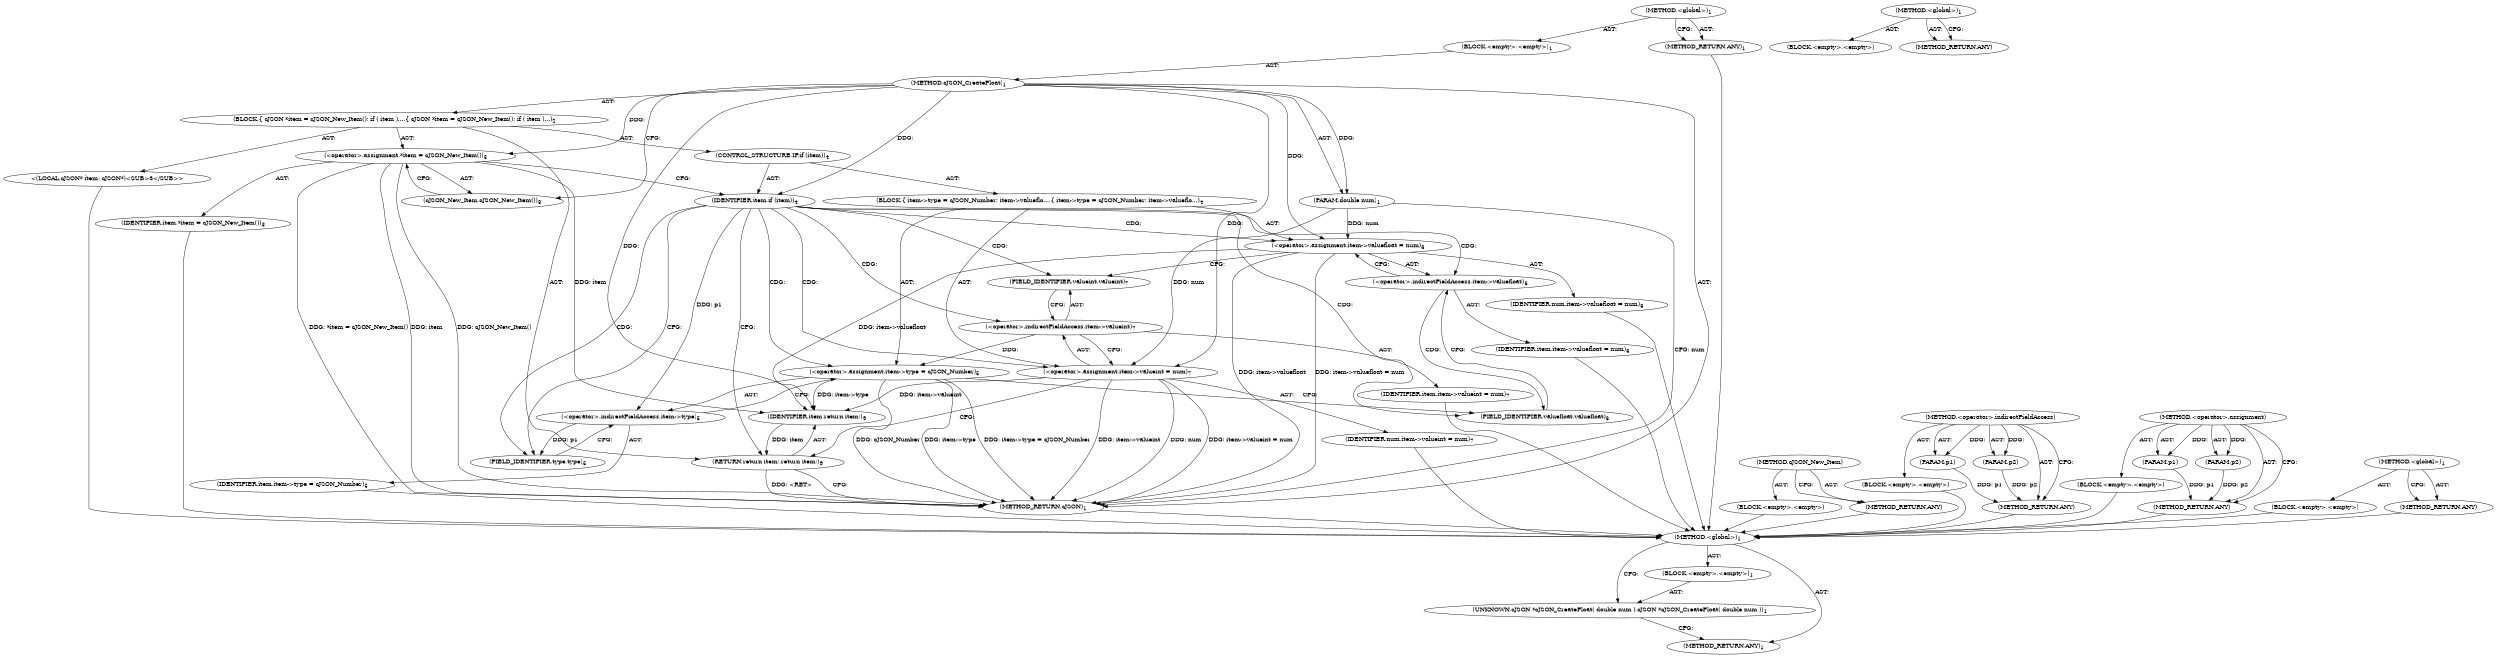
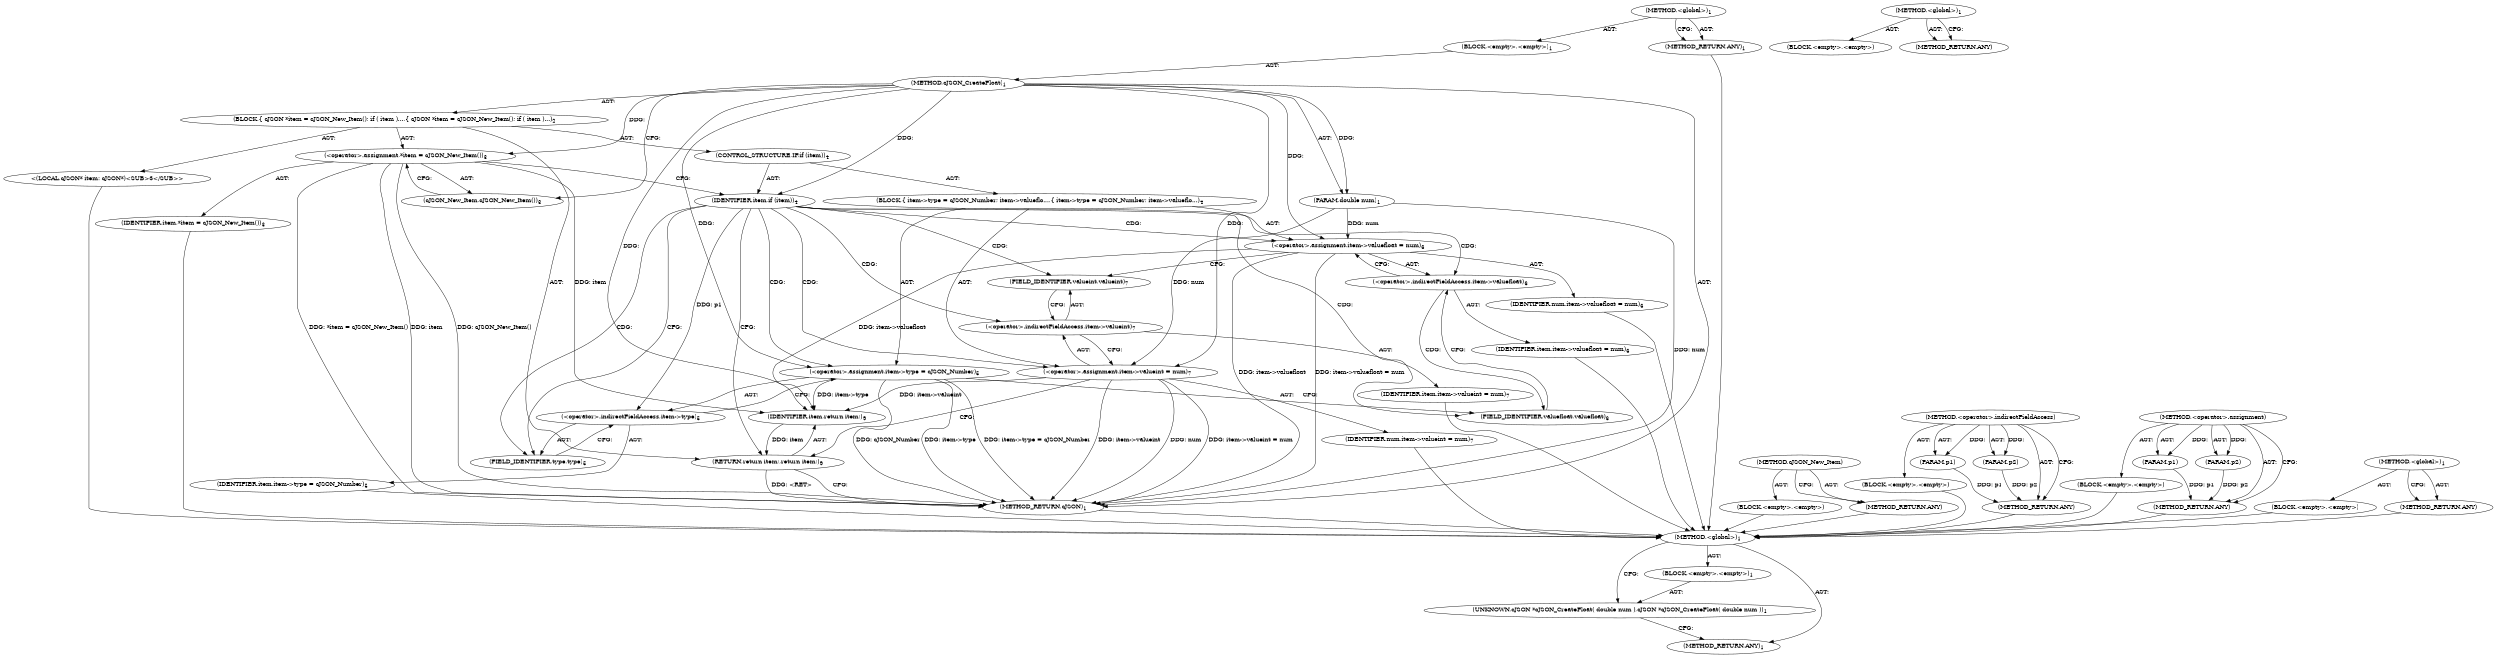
edge "(<operator>.indirectFieldAccess,item->valueint)" -> "(<operator>.assignment,item->type = cJSON_Number)": now "(METHOD,cJSON_CreateFloat)" -> "(<operator>.assignment,item->type = cJSON_Number)"
edge "(PARAM,double num)" -> "(METHOD_RETURN,cJSON)": label "CFG: num" -> "DDG: num"
edge "(<operator>.indirectFieldAccess,item->type)" -> "(FIELD_IDENTIFIER,type,type)": label "DDG: p1" -> "AST: "
